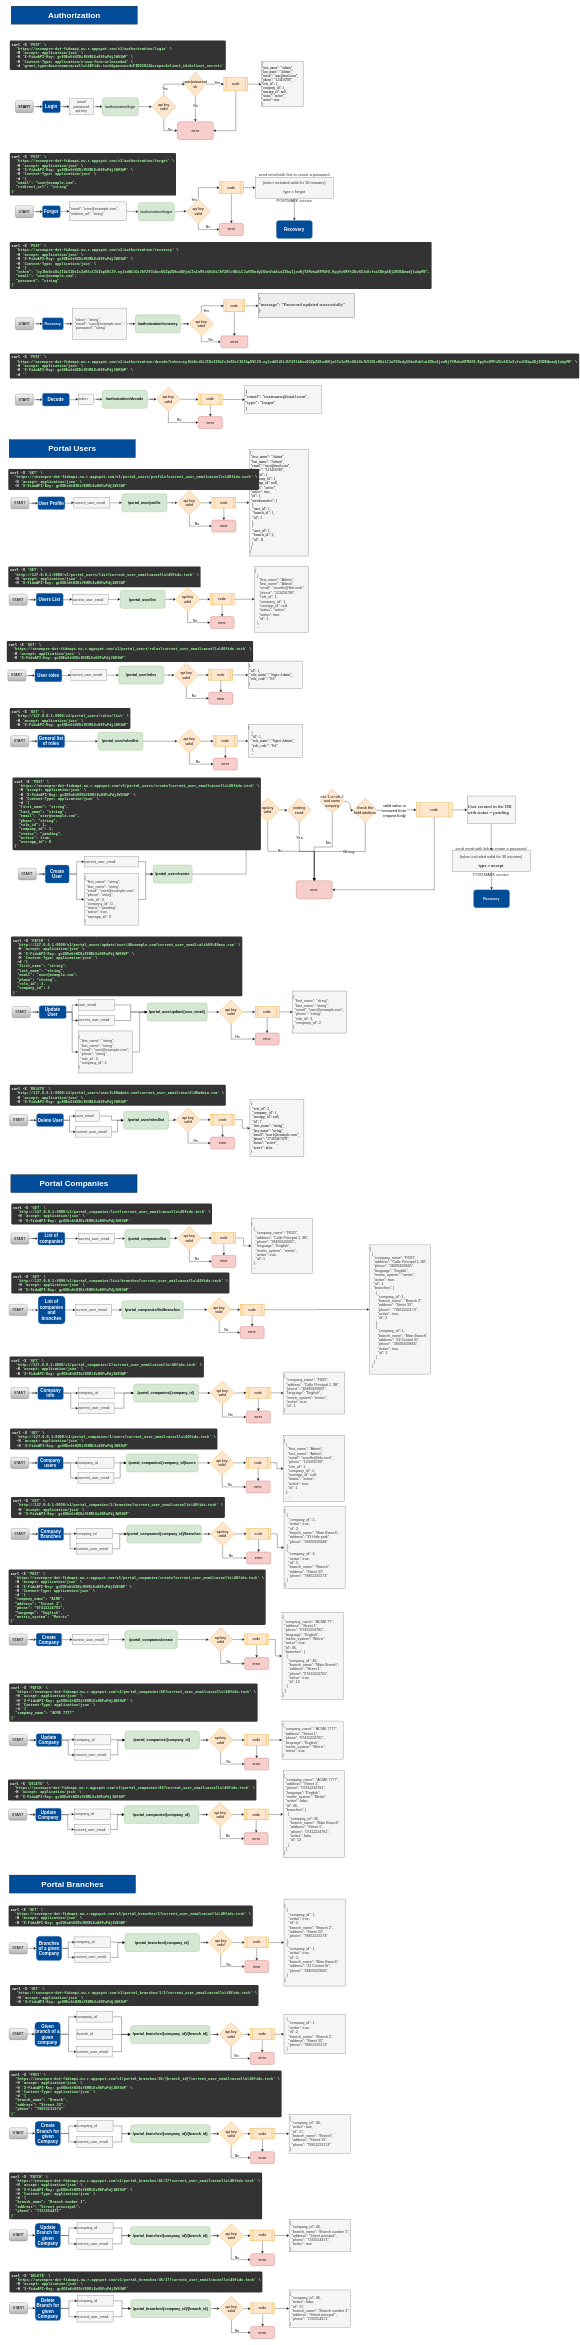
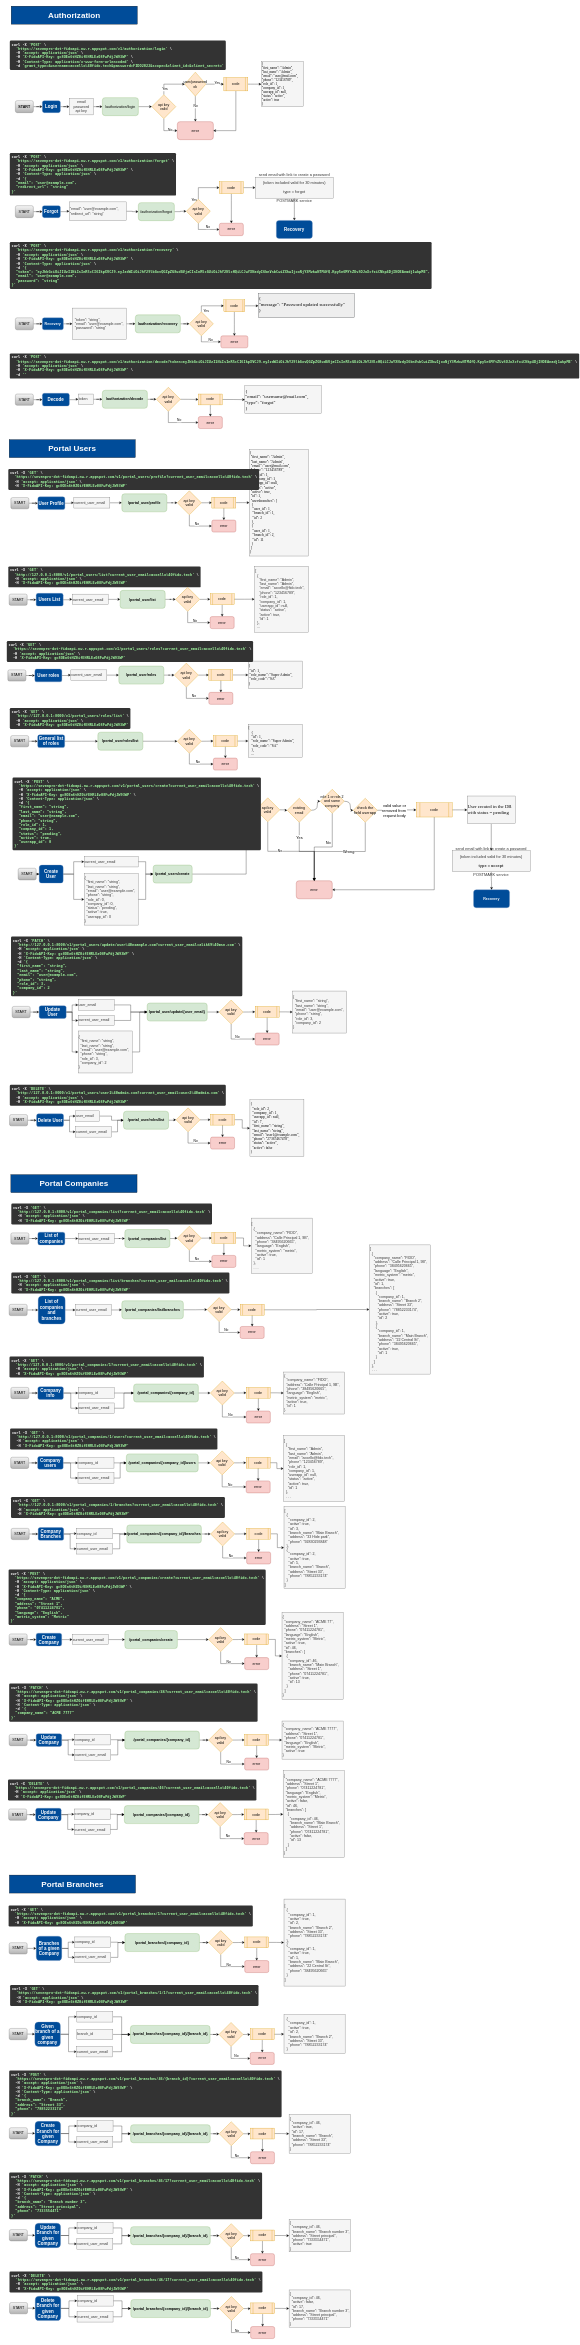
edge "existing email" -> "role 1 or role 2 and same company": added
node "check the field address": label "check the field address" -> "check the field userapp"
node "Create User": moved (57, 874) -> (51, 874)
